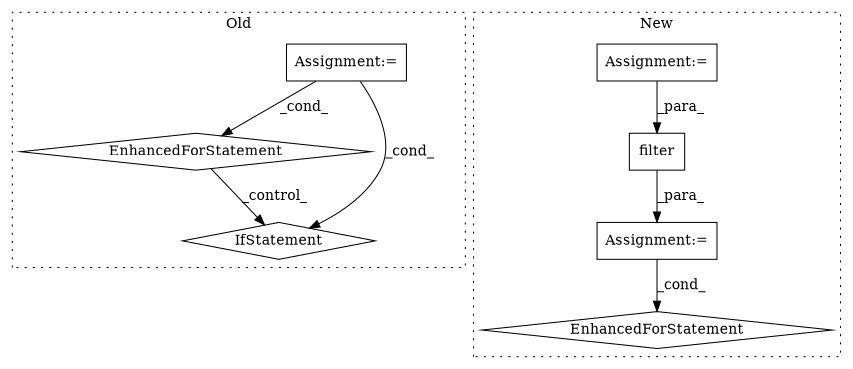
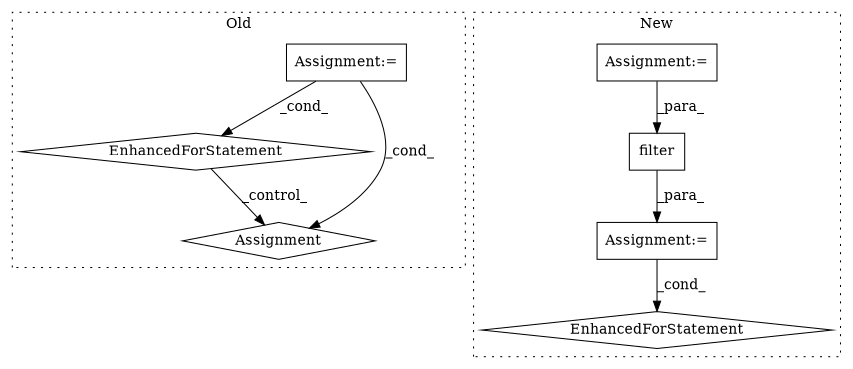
node "IfStatement": label "IfStatement" -> "Assignment"
